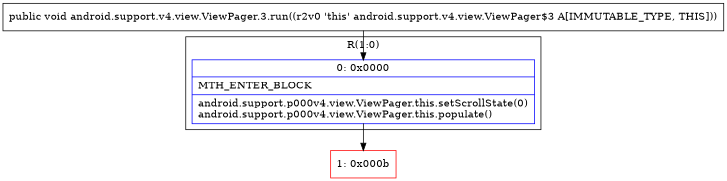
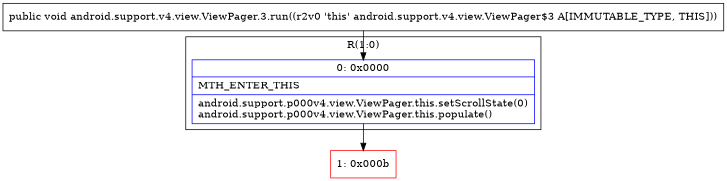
node "0: 0x0000": text "MTH_ENTER_BLOCK" -> "MTH_ENTER_THIS"
